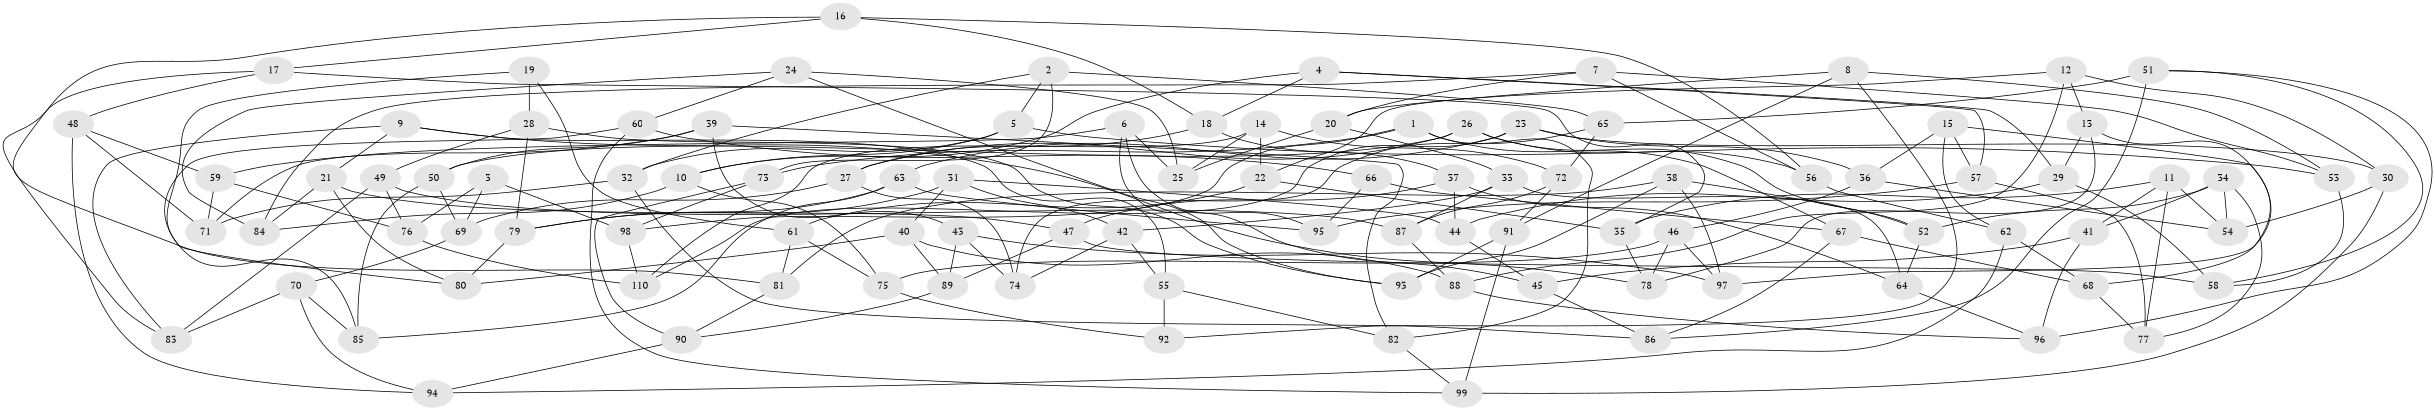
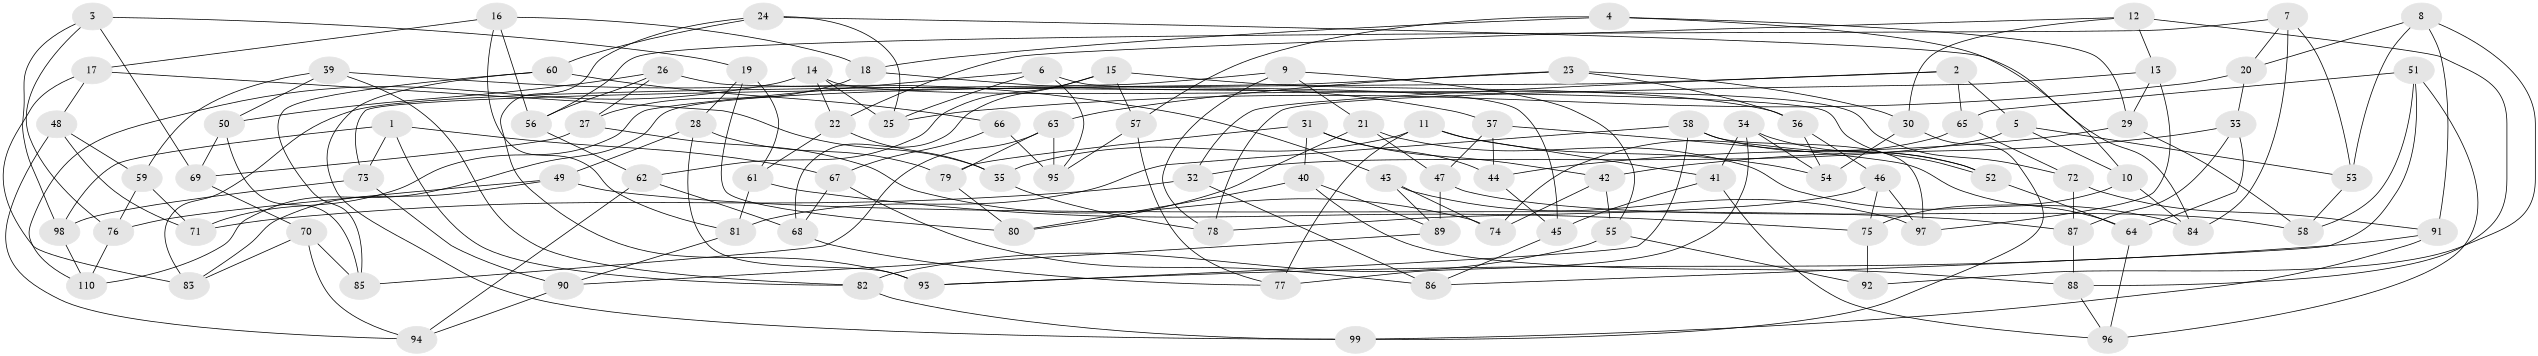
edge "3" -- "19": added
